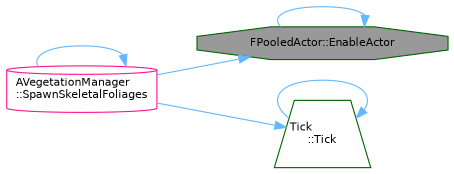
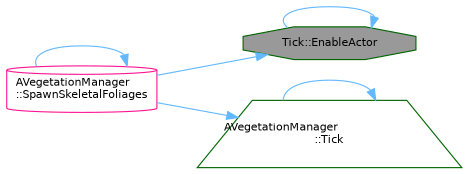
node "FPooledActor::EnableActor": label "FPooledActor::EnableActor" -> "Tick::EnableActor"
node "Tick ::Tick": label "Tick ::Tick" -> "AVegetationManager ::Tick"
